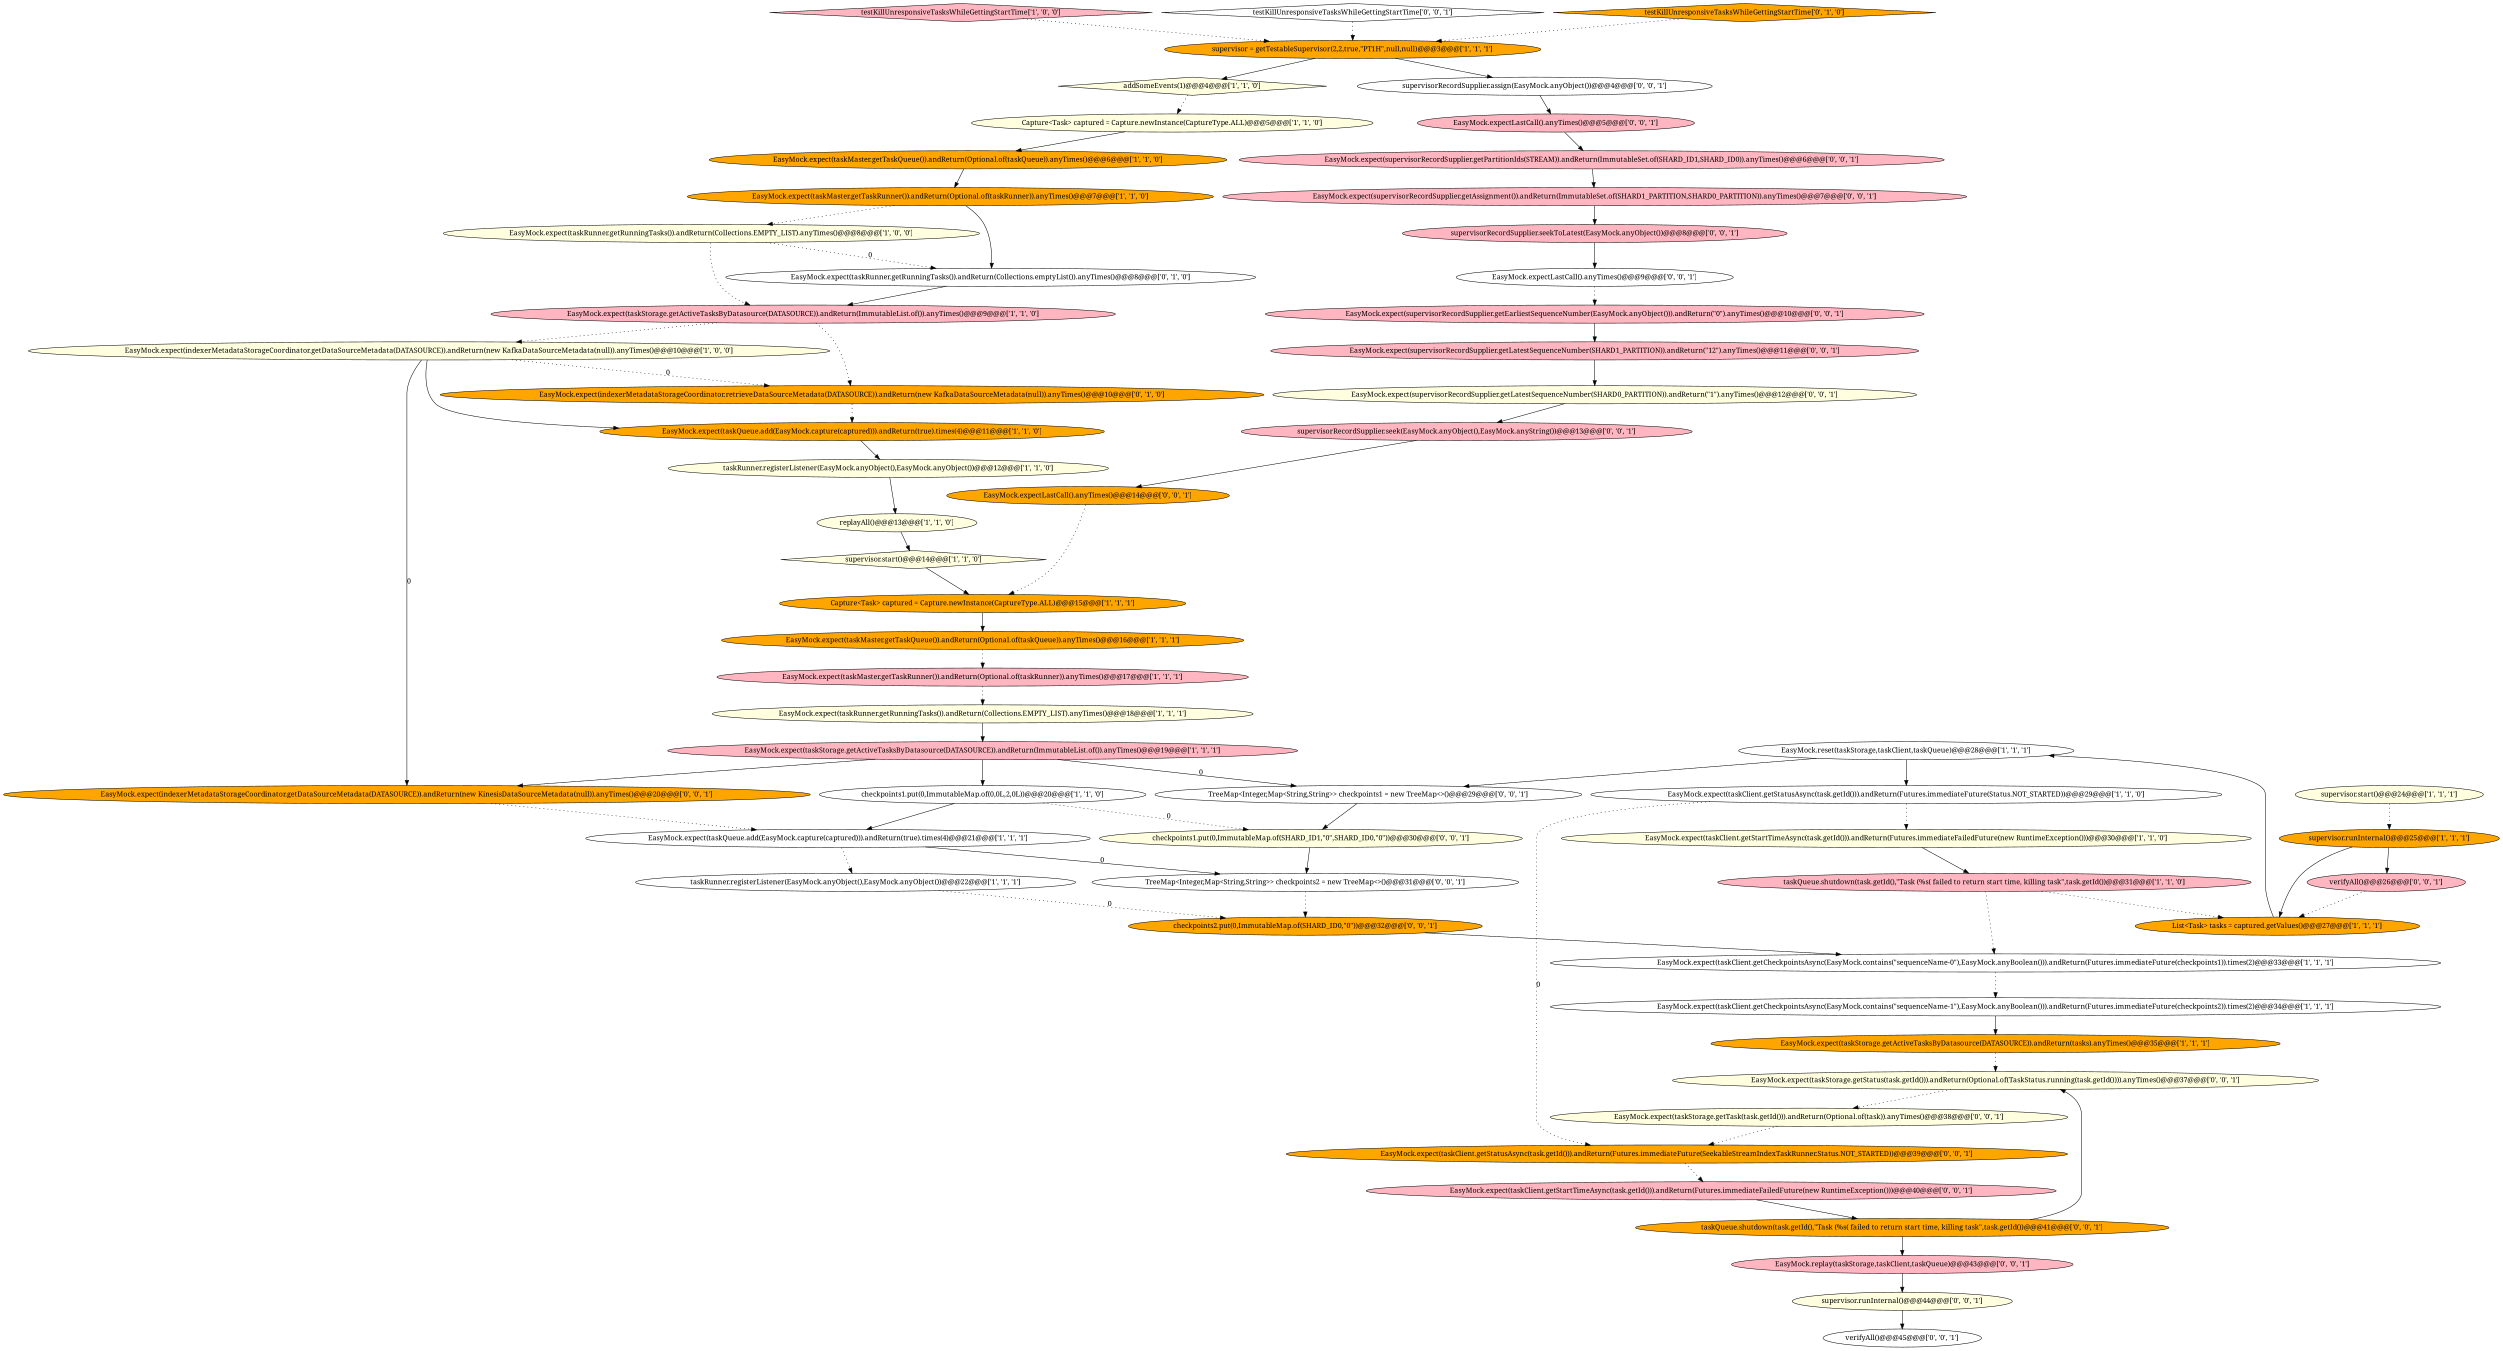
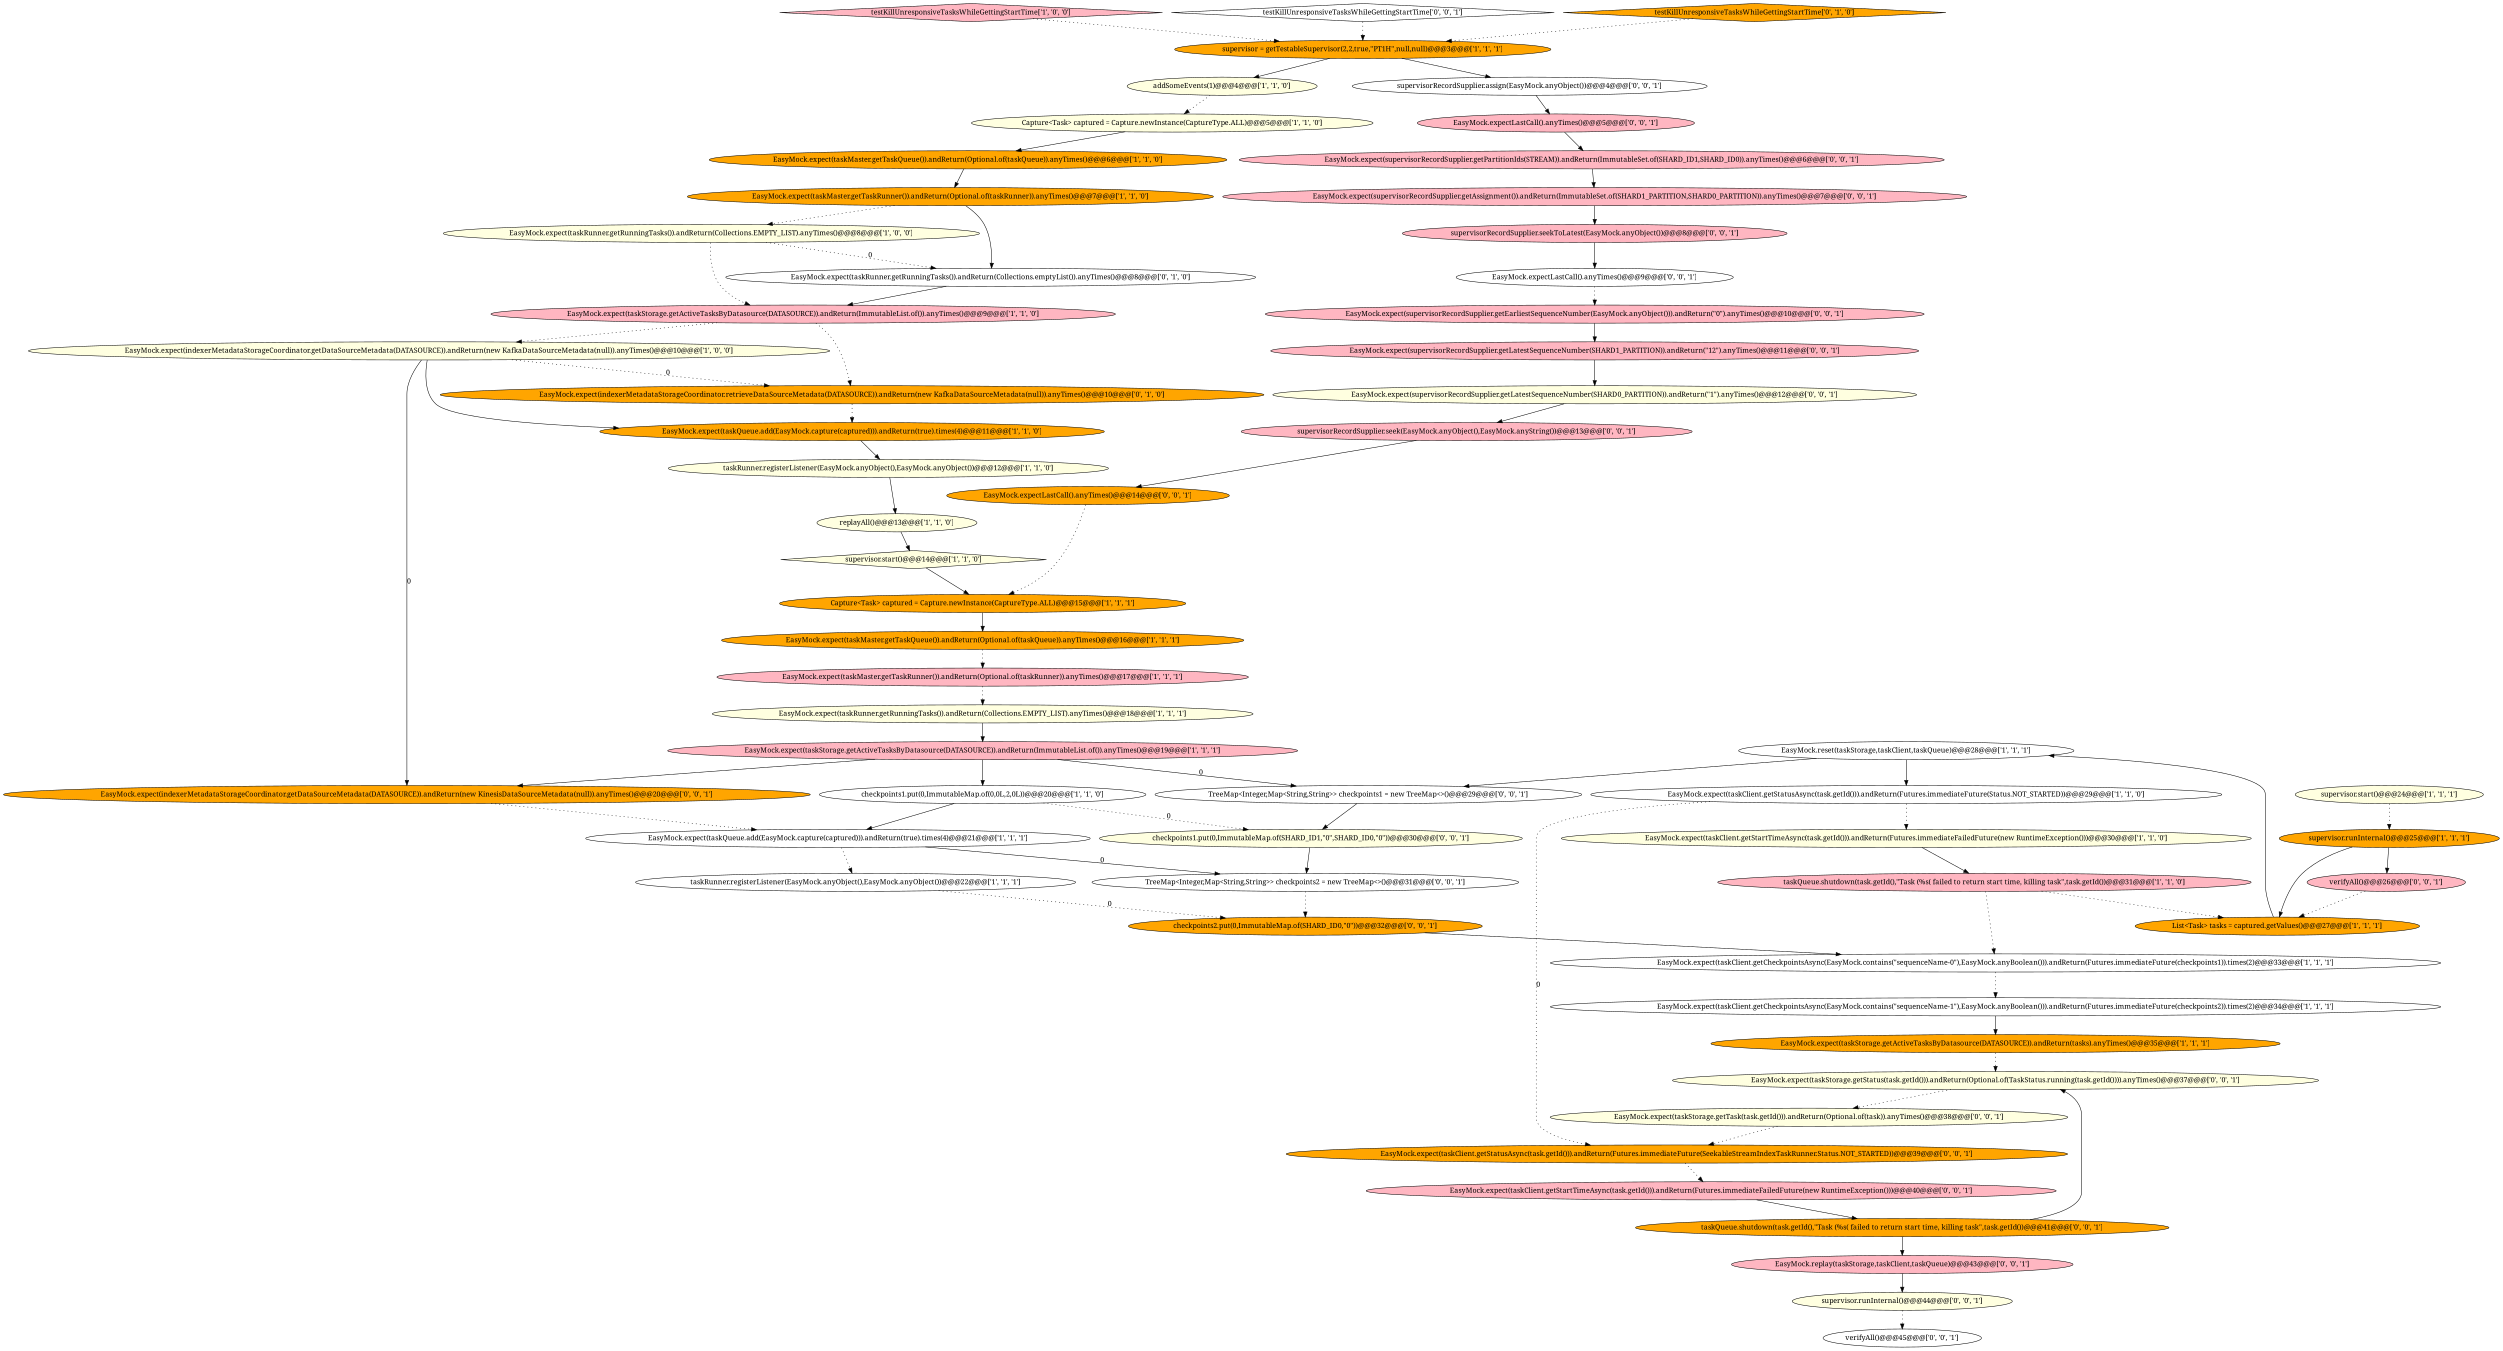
node "addSomeEvents(1)@@@4@@@['1', '1', '0']": shape diamond -> ellipse
edge "supervisor.runInternal()@@@44@@@['0', '0', '1']" -> "verifyAll()@@@45@@@['0', '0', '1']": style solid -> dotted
